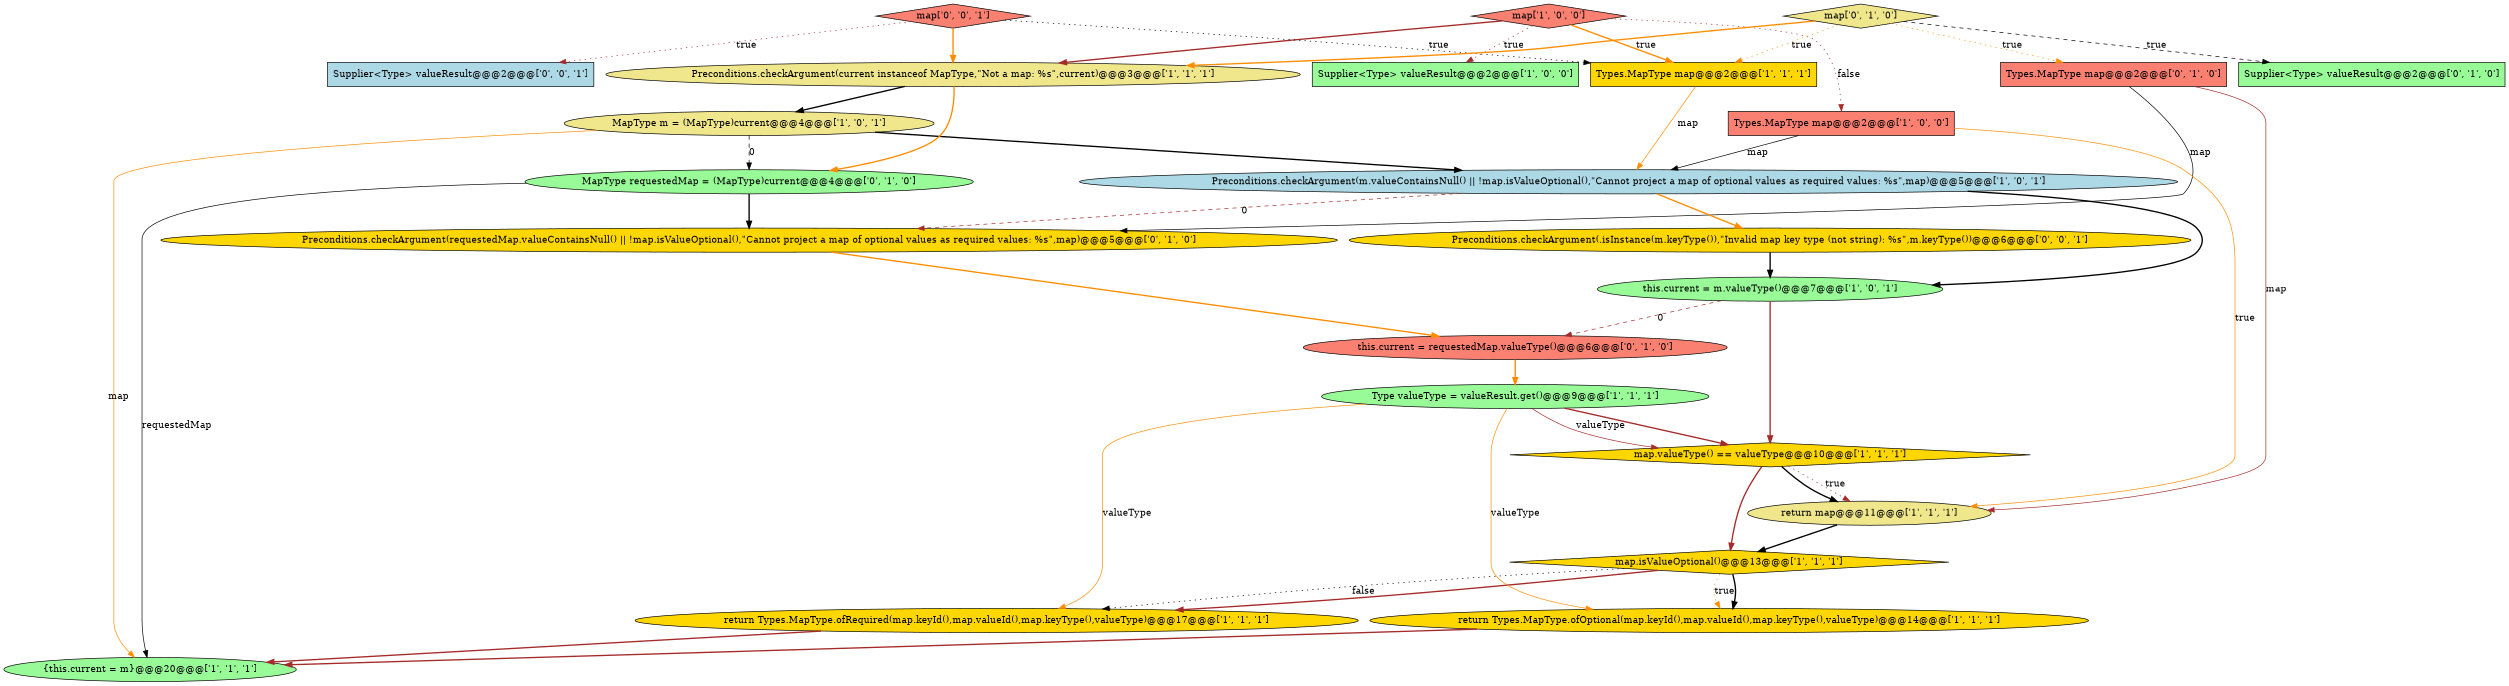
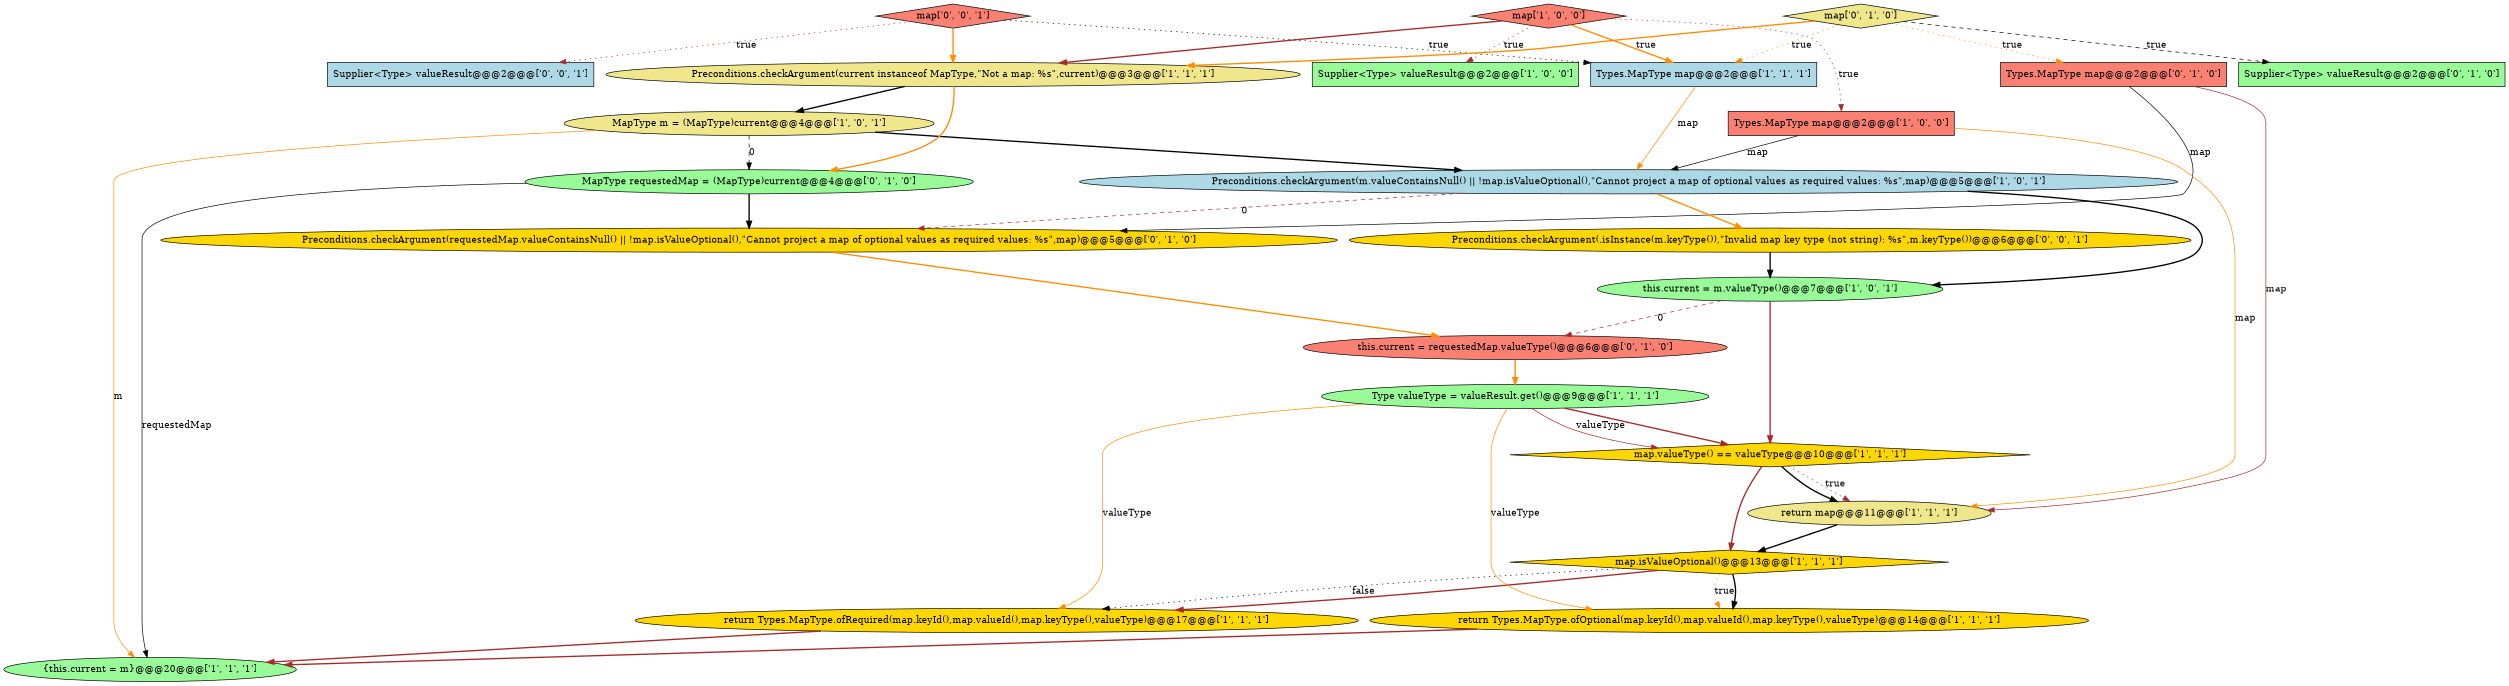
node "Types.MapType map@@@2@@@['1', '1', '1']": fillcolor gold -> lightblue
edge "map['1', '0', '0']" -> "Types.MapType map@@@2@@@['1', '0', '0']": label "false" -> "true"
edge "Types.MapType map@@@2@@@['1', '0', '0']" -> "return map@@@11@@@['1', '1', '1']": label "true" -> "map"
edge "MapType m = (MapType)current@@@4@@@['1', '0', '1']" -> "{this.current = m}@@@20@@@['1', '1', '1']": label "map" -> "m"
